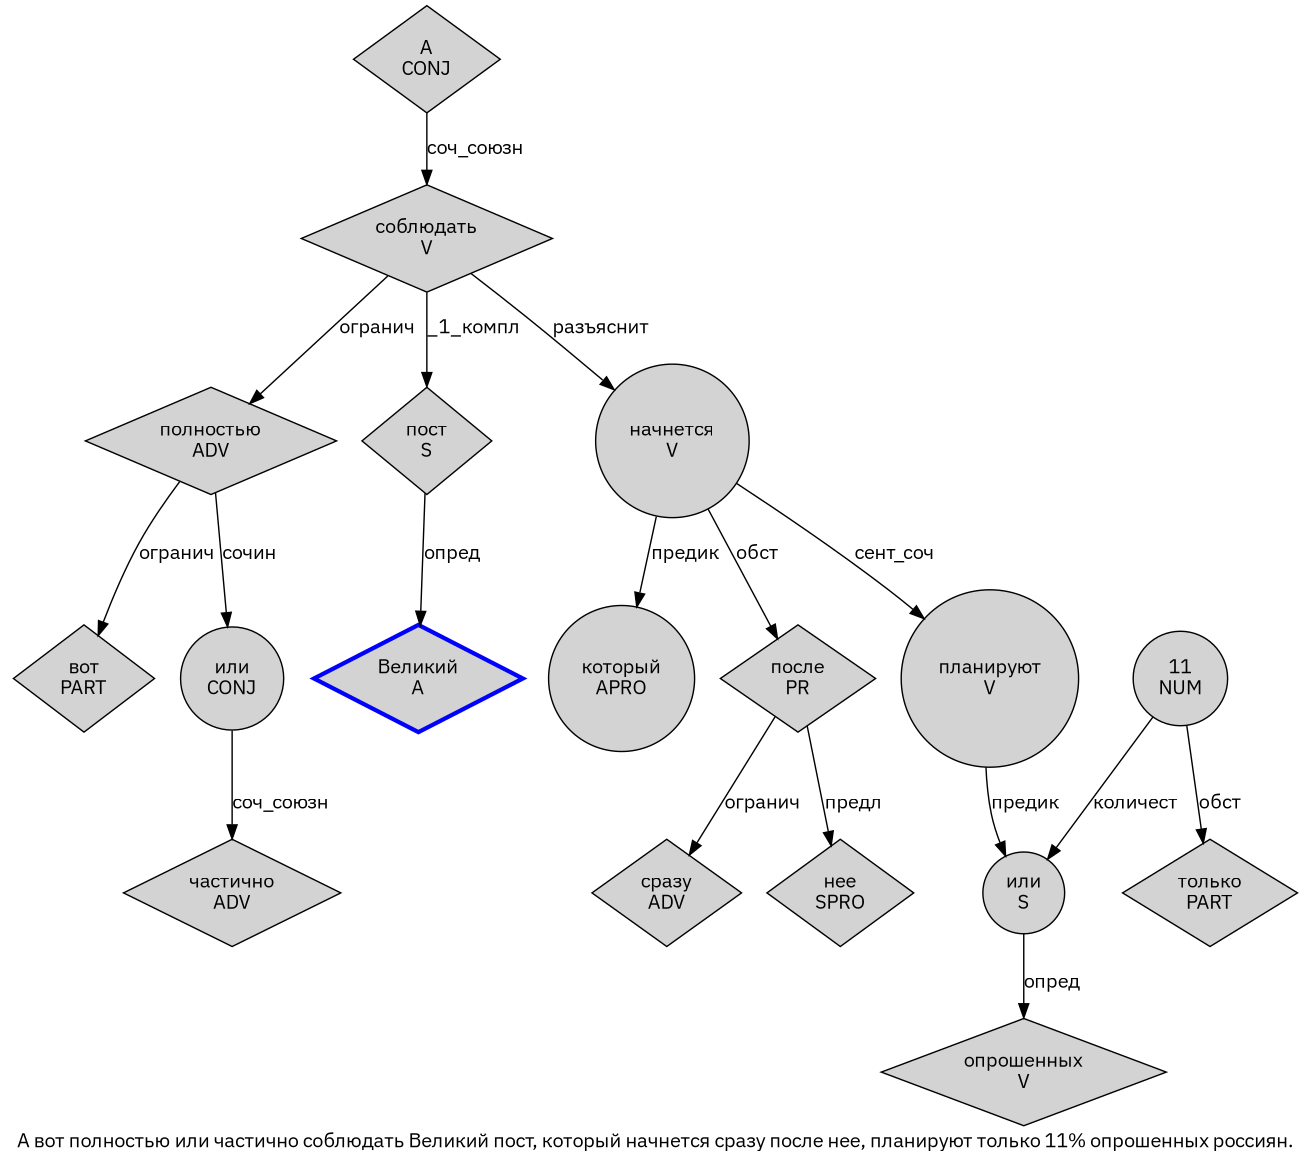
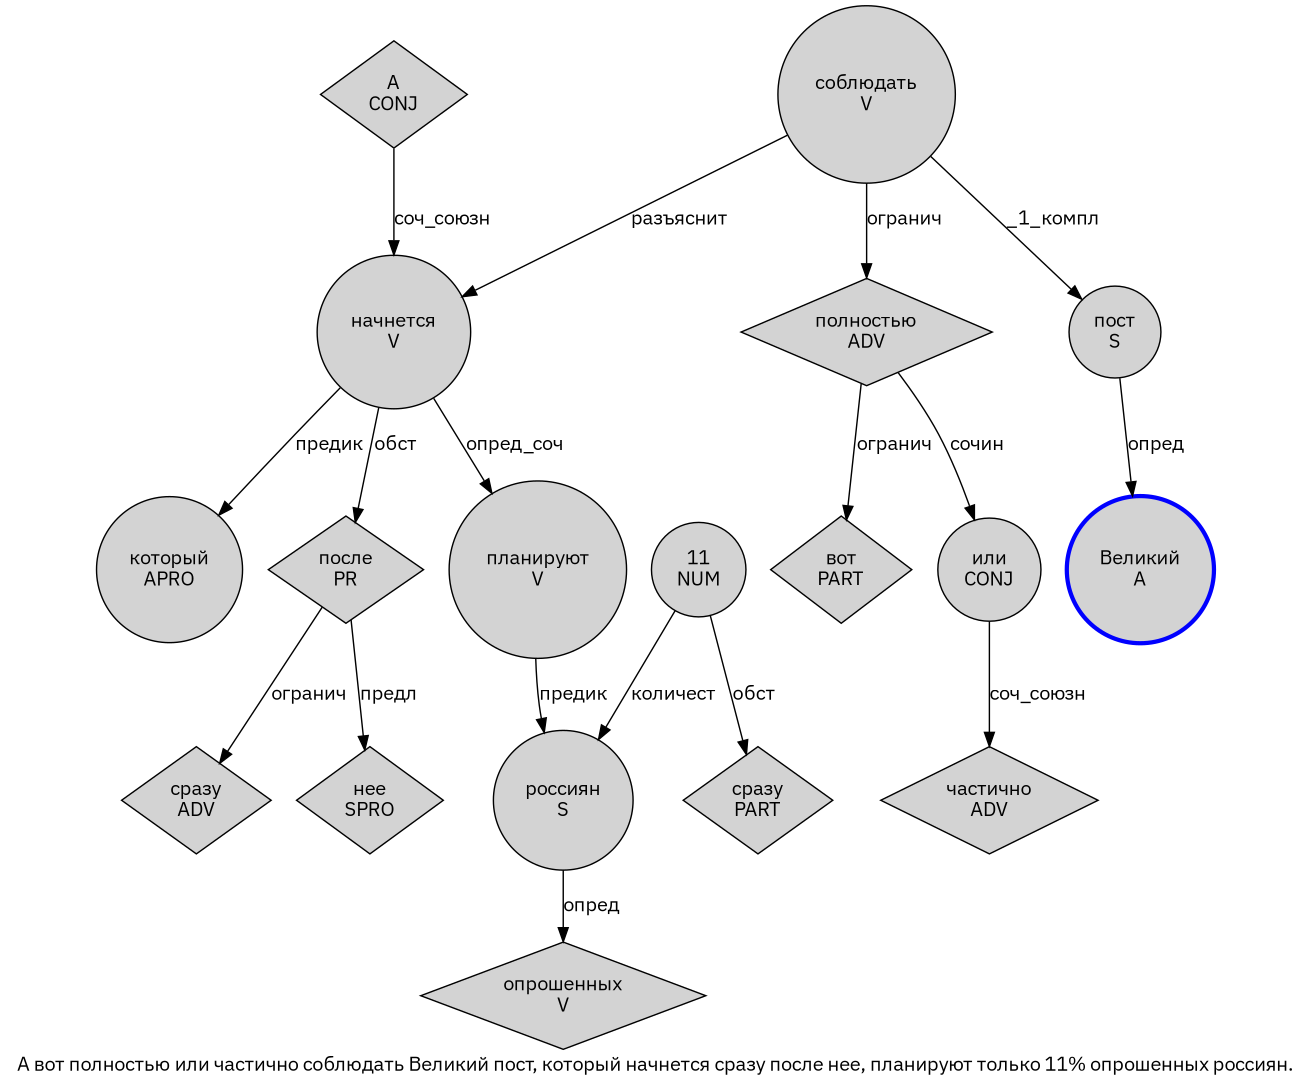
edge "А CONJ" -> "соблюдать V": now "А CONJ" -> "начнется V"
node "соблюдать V": shape diamond -> circle
node "пост S": shape diamond -> circle
edge "начнется V" -> "планируют V": label "сент_соч" -> "опред_соч"
node "Великий A": shape diamond -> circle
node "или S": label "или S" -> "россиян S"
node "только PART": label "только PART" -> "сразу PART"
